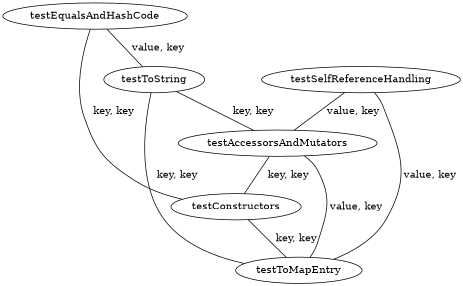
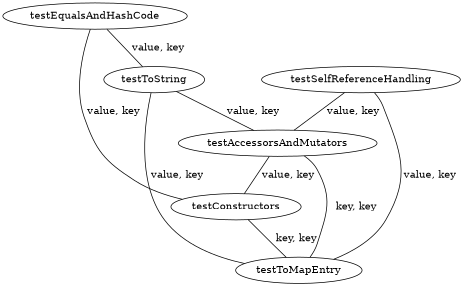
edge "testEqualsAndHashCode" -- "testConstructors": label " key, key" -> " value, key"
edge "testToString" -- "testAccessorsAndMutators": label " key, key" -> " value, key"
edge "testToString" -- "testToMapEntry": label " key, key" -> " value, key"
edge "testAccessorsAndMutators" -- "testConstructors": label " key, key" -> " value, key"
edge "testAccessorsAndMutators" -- "testToMapEntry": label " value, key" -> " key, key"
